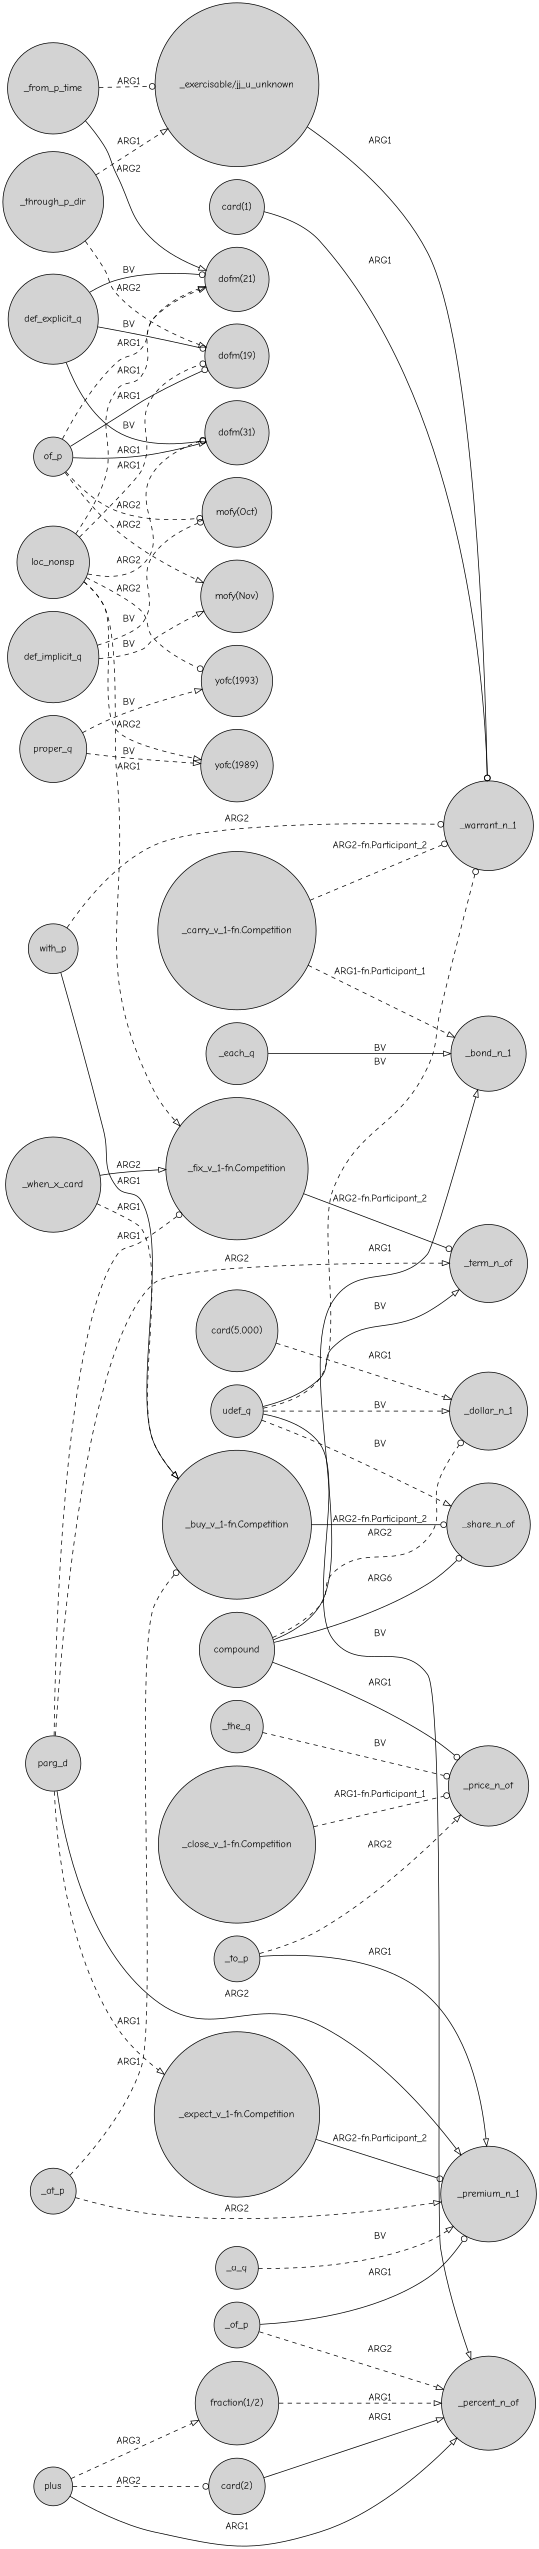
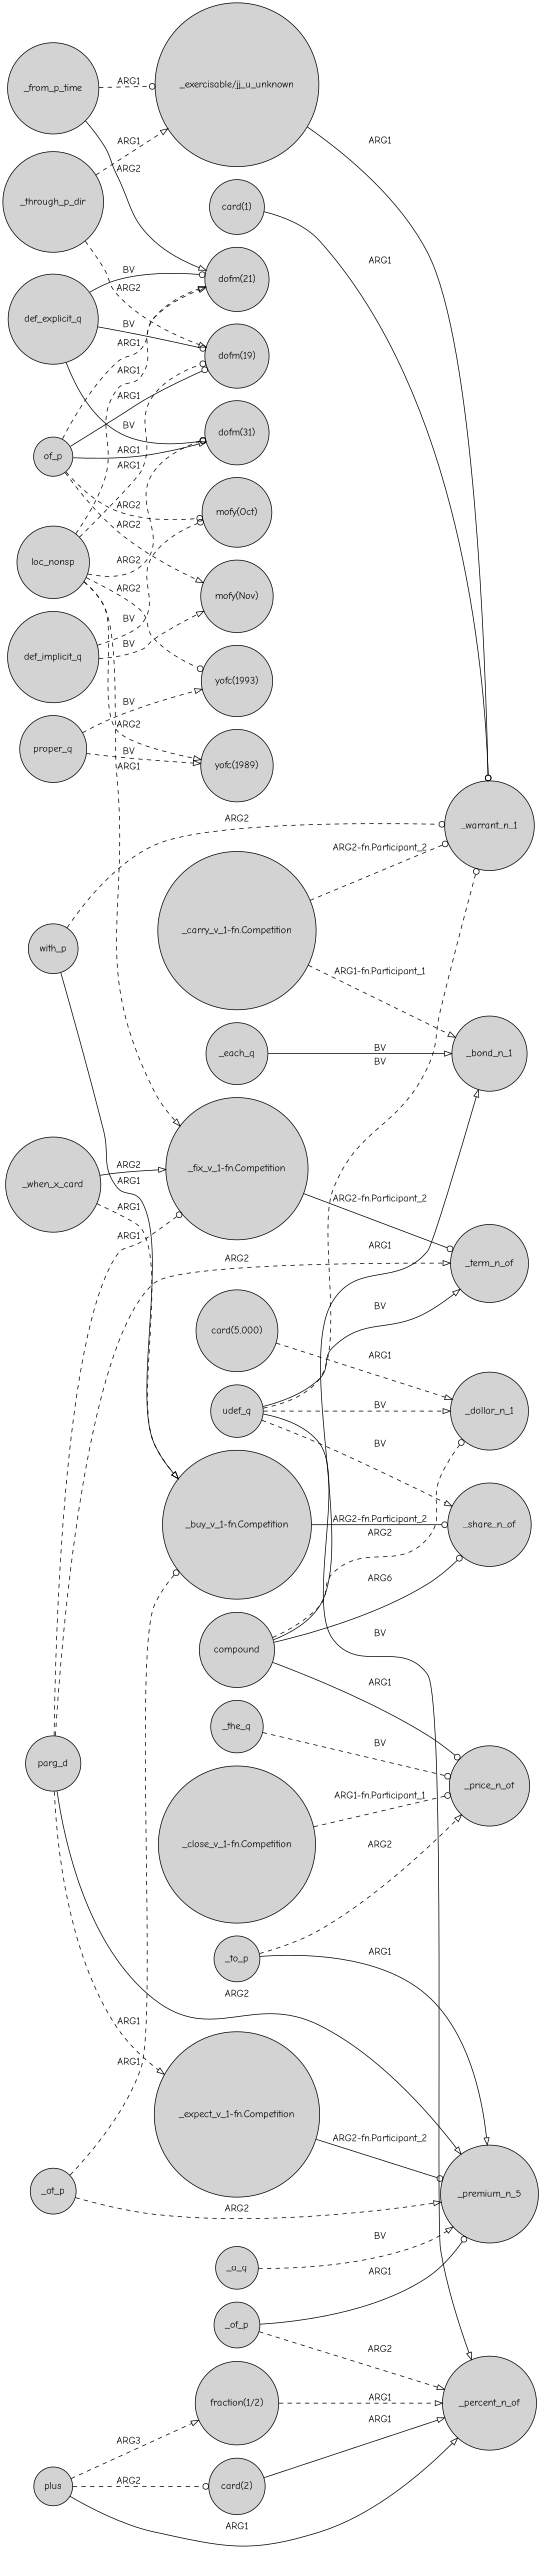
node "_premium_n_1": label "_premium_n_1" -> "_premium_n_5"
